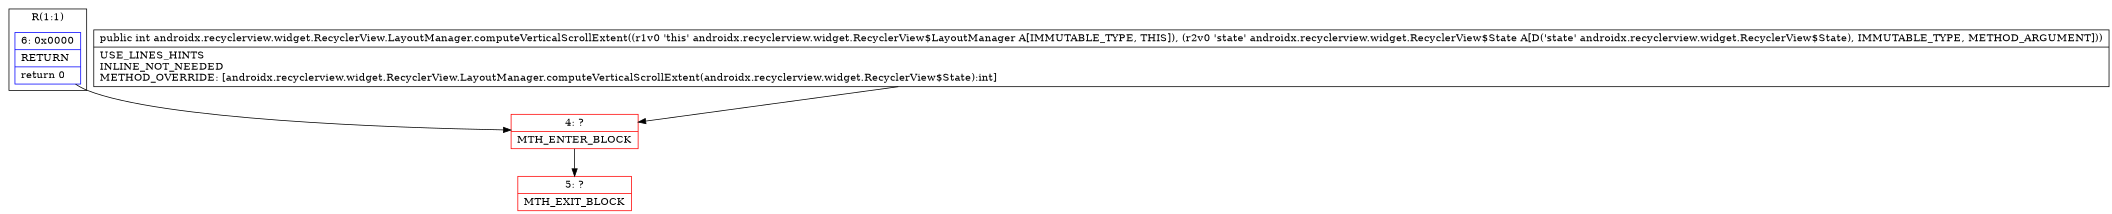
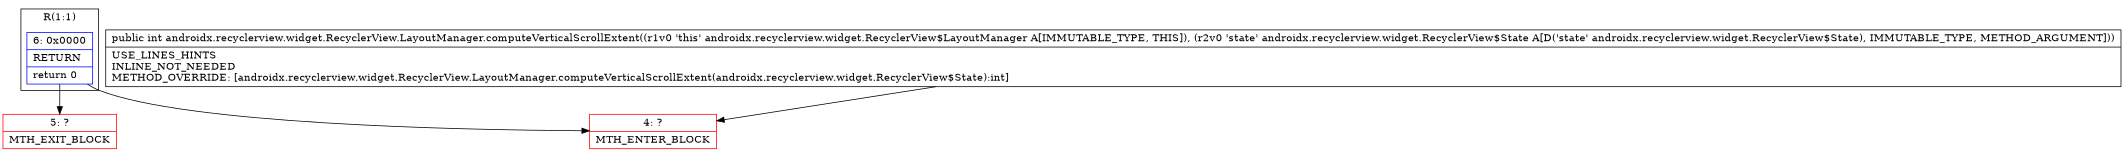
edge "4: ?" -> "5: ?": now "6: 0x0000" -> "5: ?"
